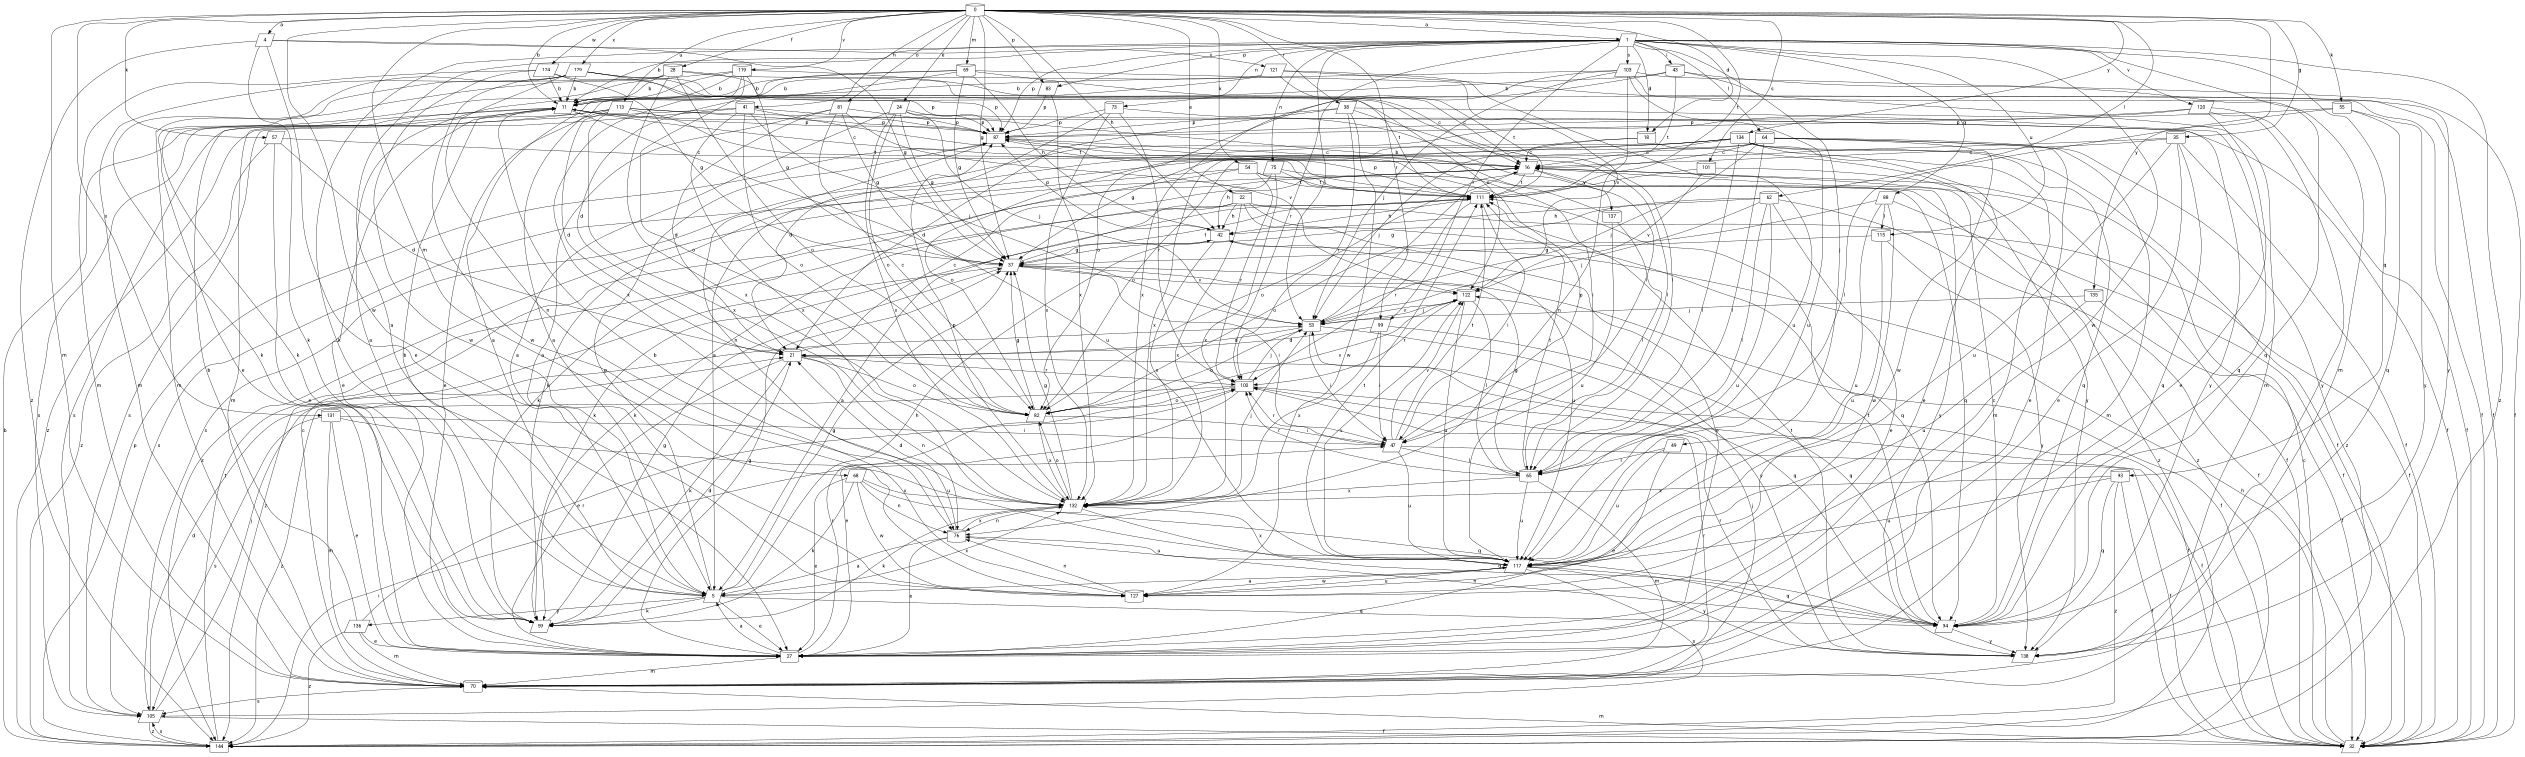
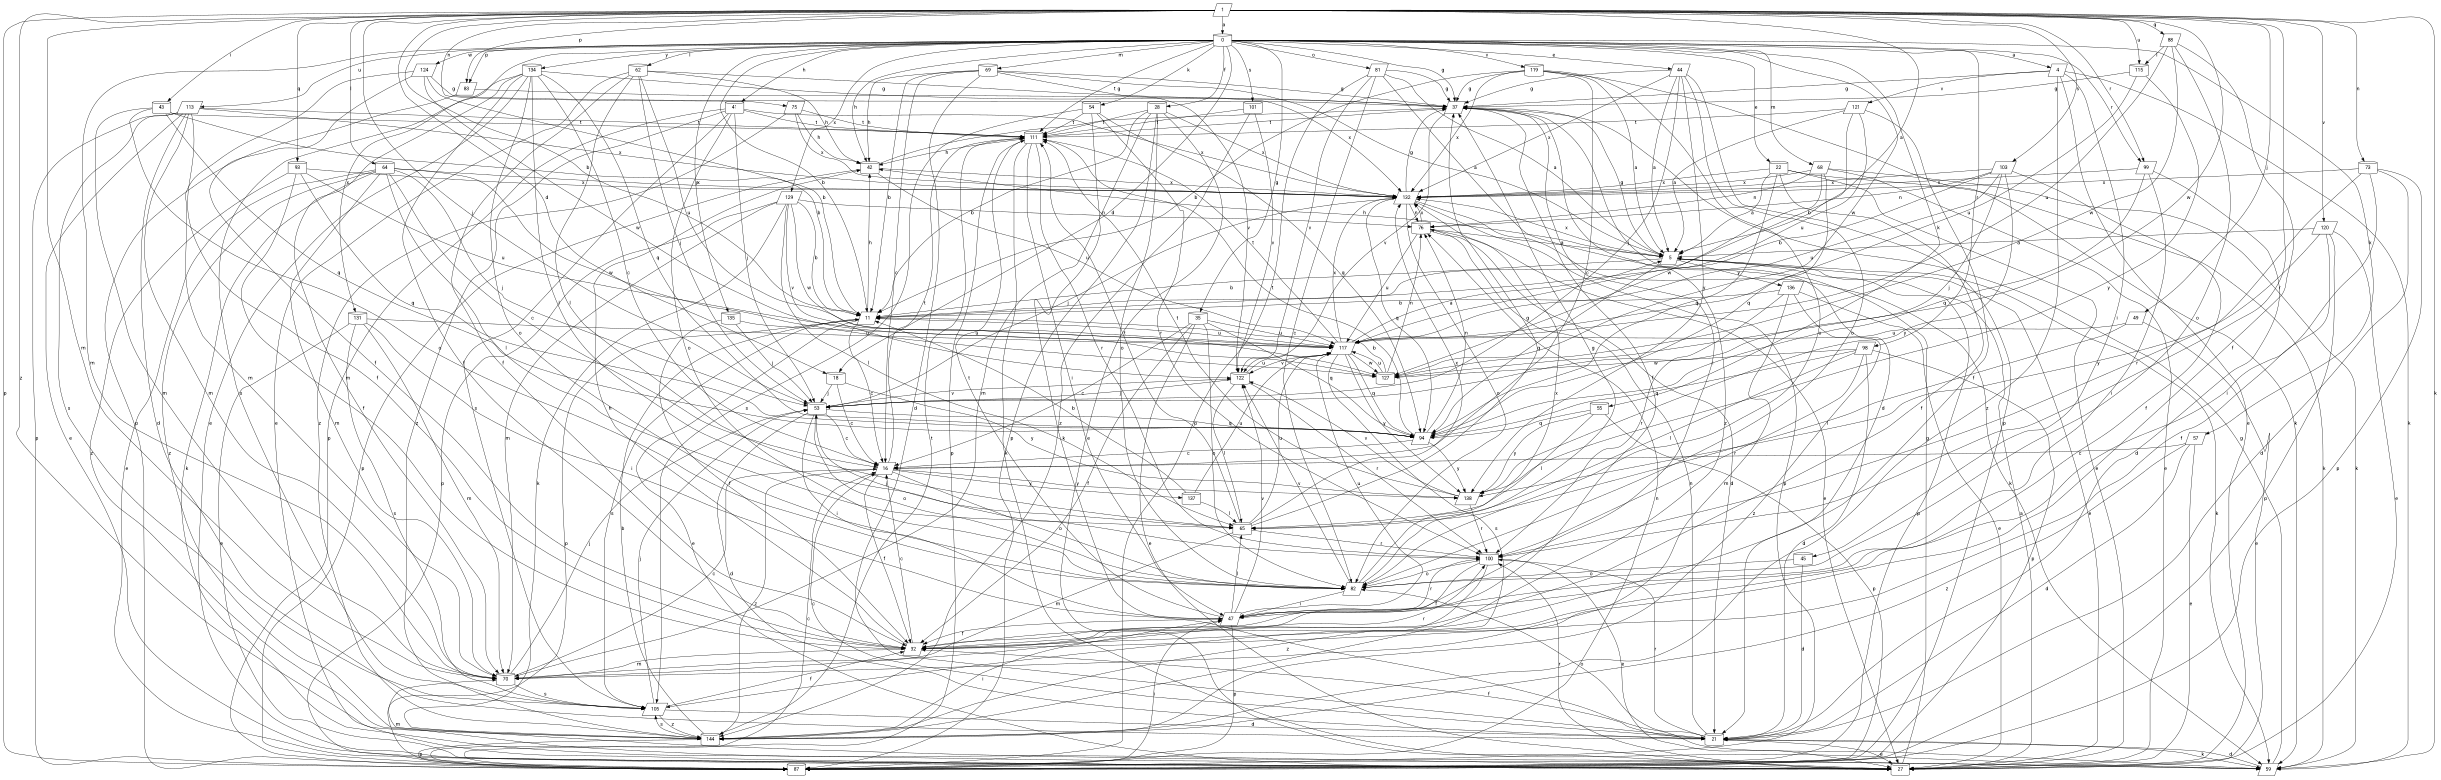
edge "0" -> "1": reversed
node "24": label "24" -> "44"
node "38": label "38" -> "98"
edge "22" -> "42": now "11" -> "42"
node "45": added
